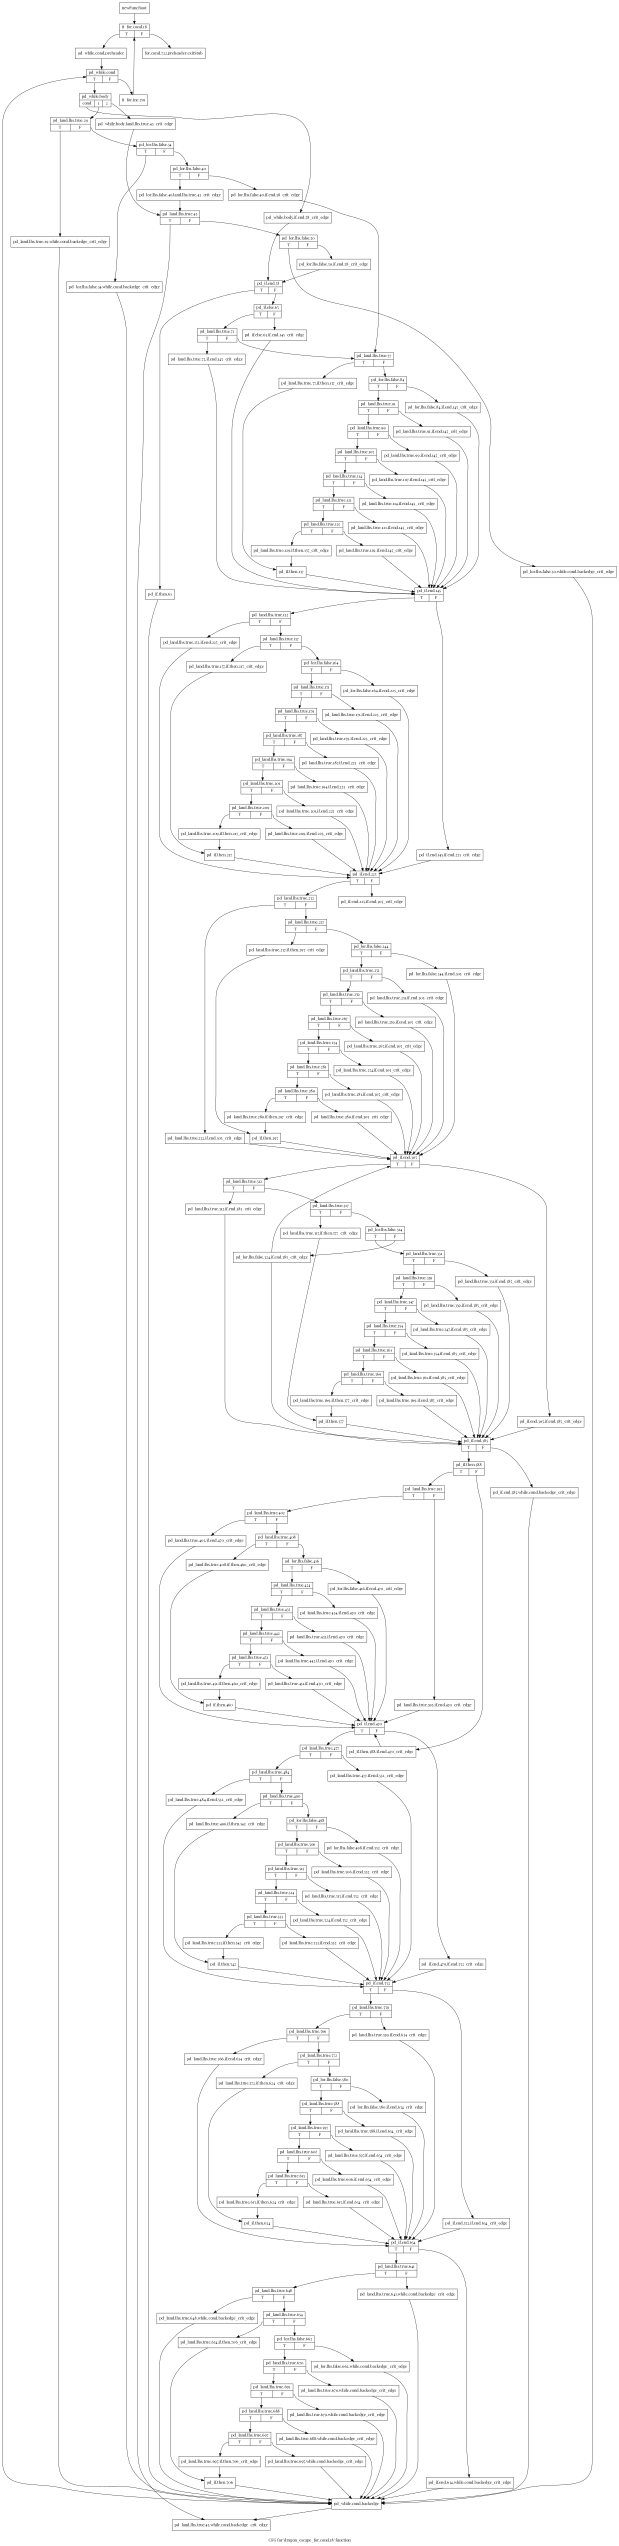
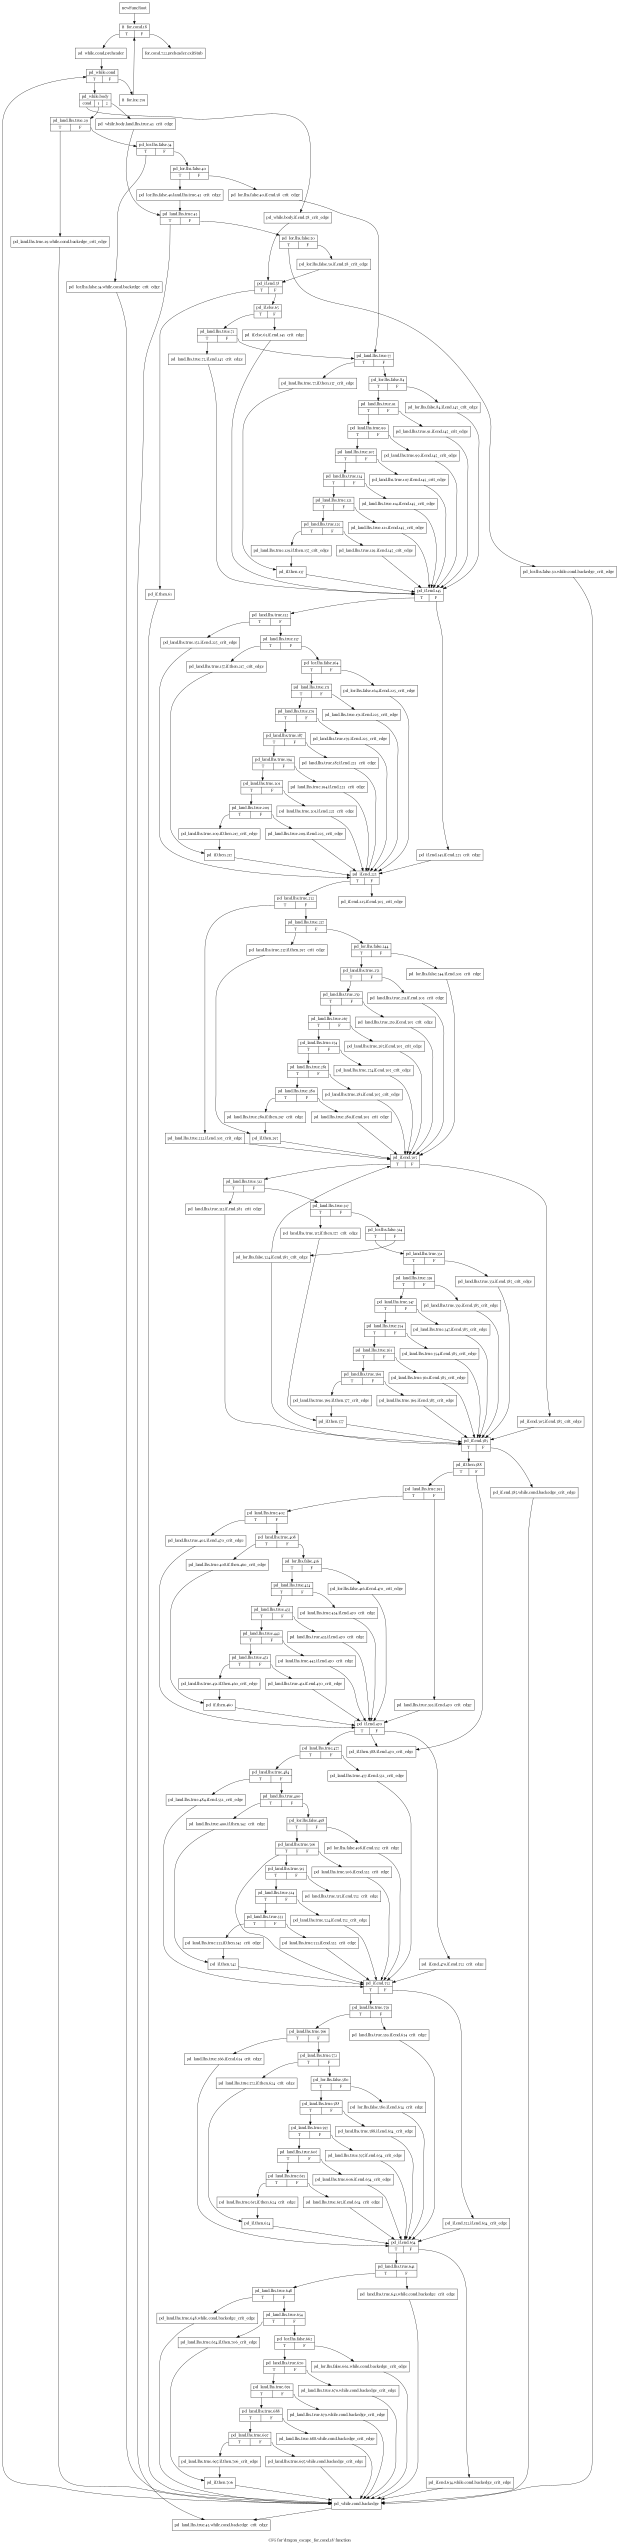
edge "pd_if.then.388.if.end.470_crit_edge" -> "pd_if.end.470": reversed
edge "pd_land.lhs.true.515.if.end.552_crit_edge" -> "pd_if.end.552": now "pd_land.lhs.true.506" -> "pd_if.end.552"
